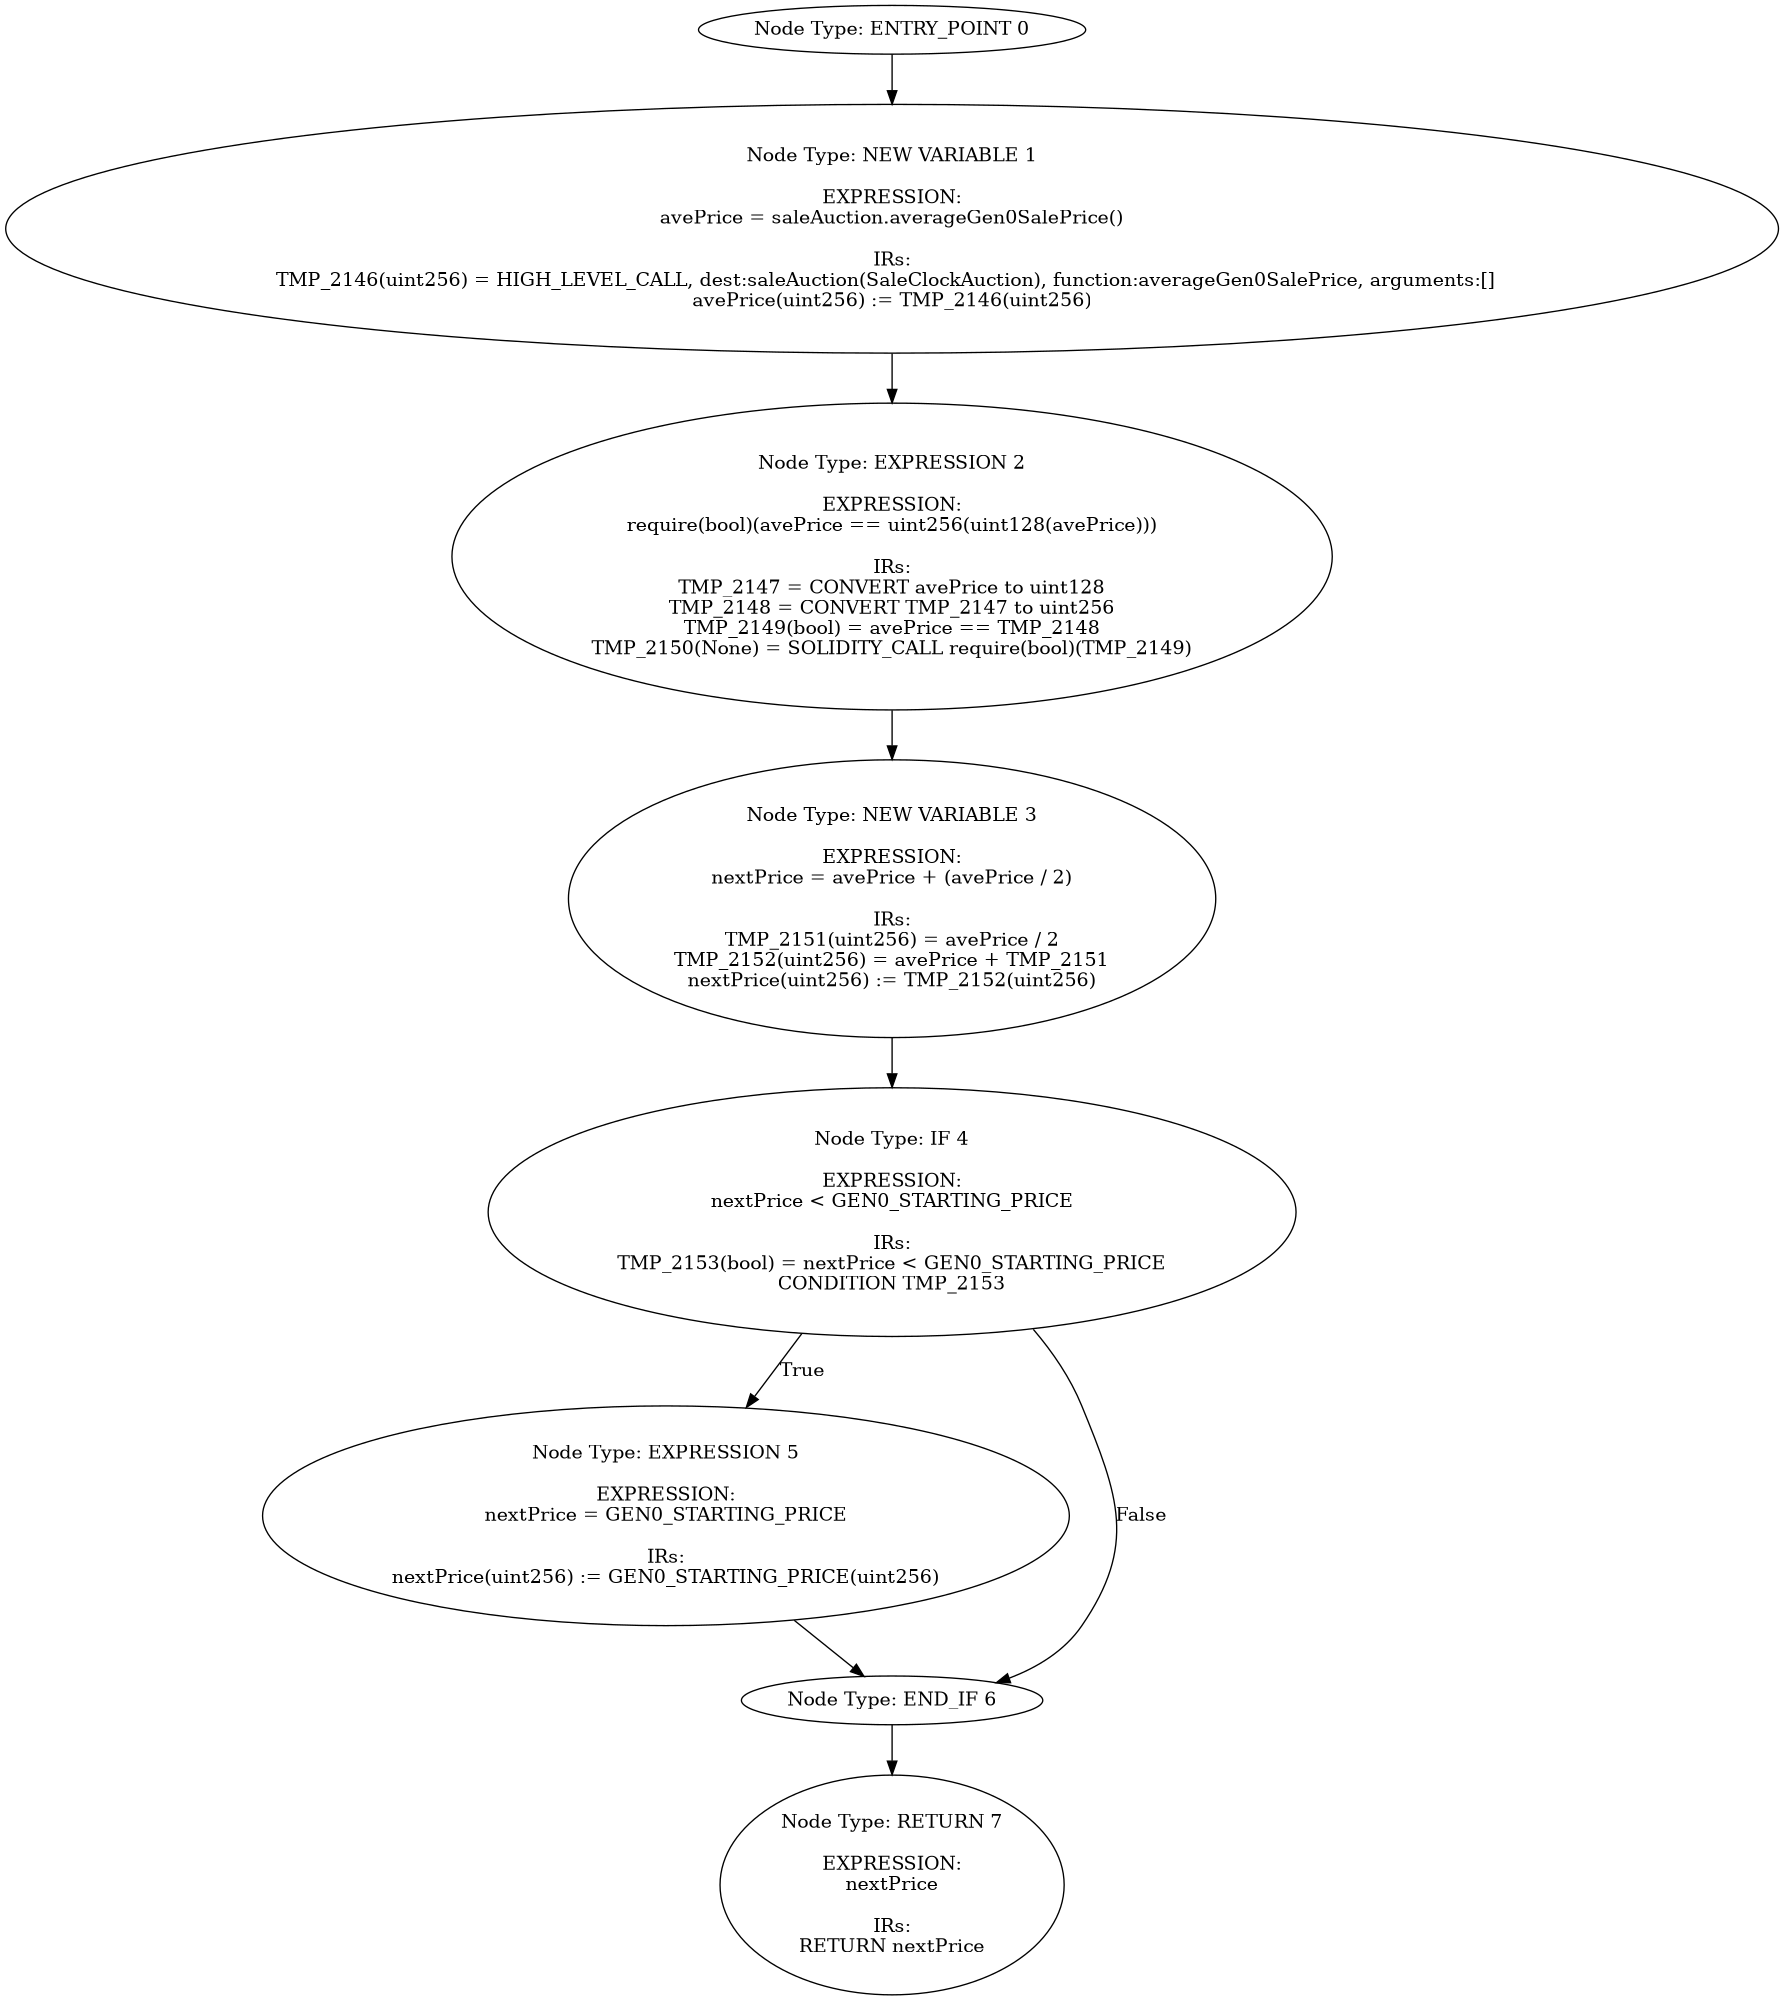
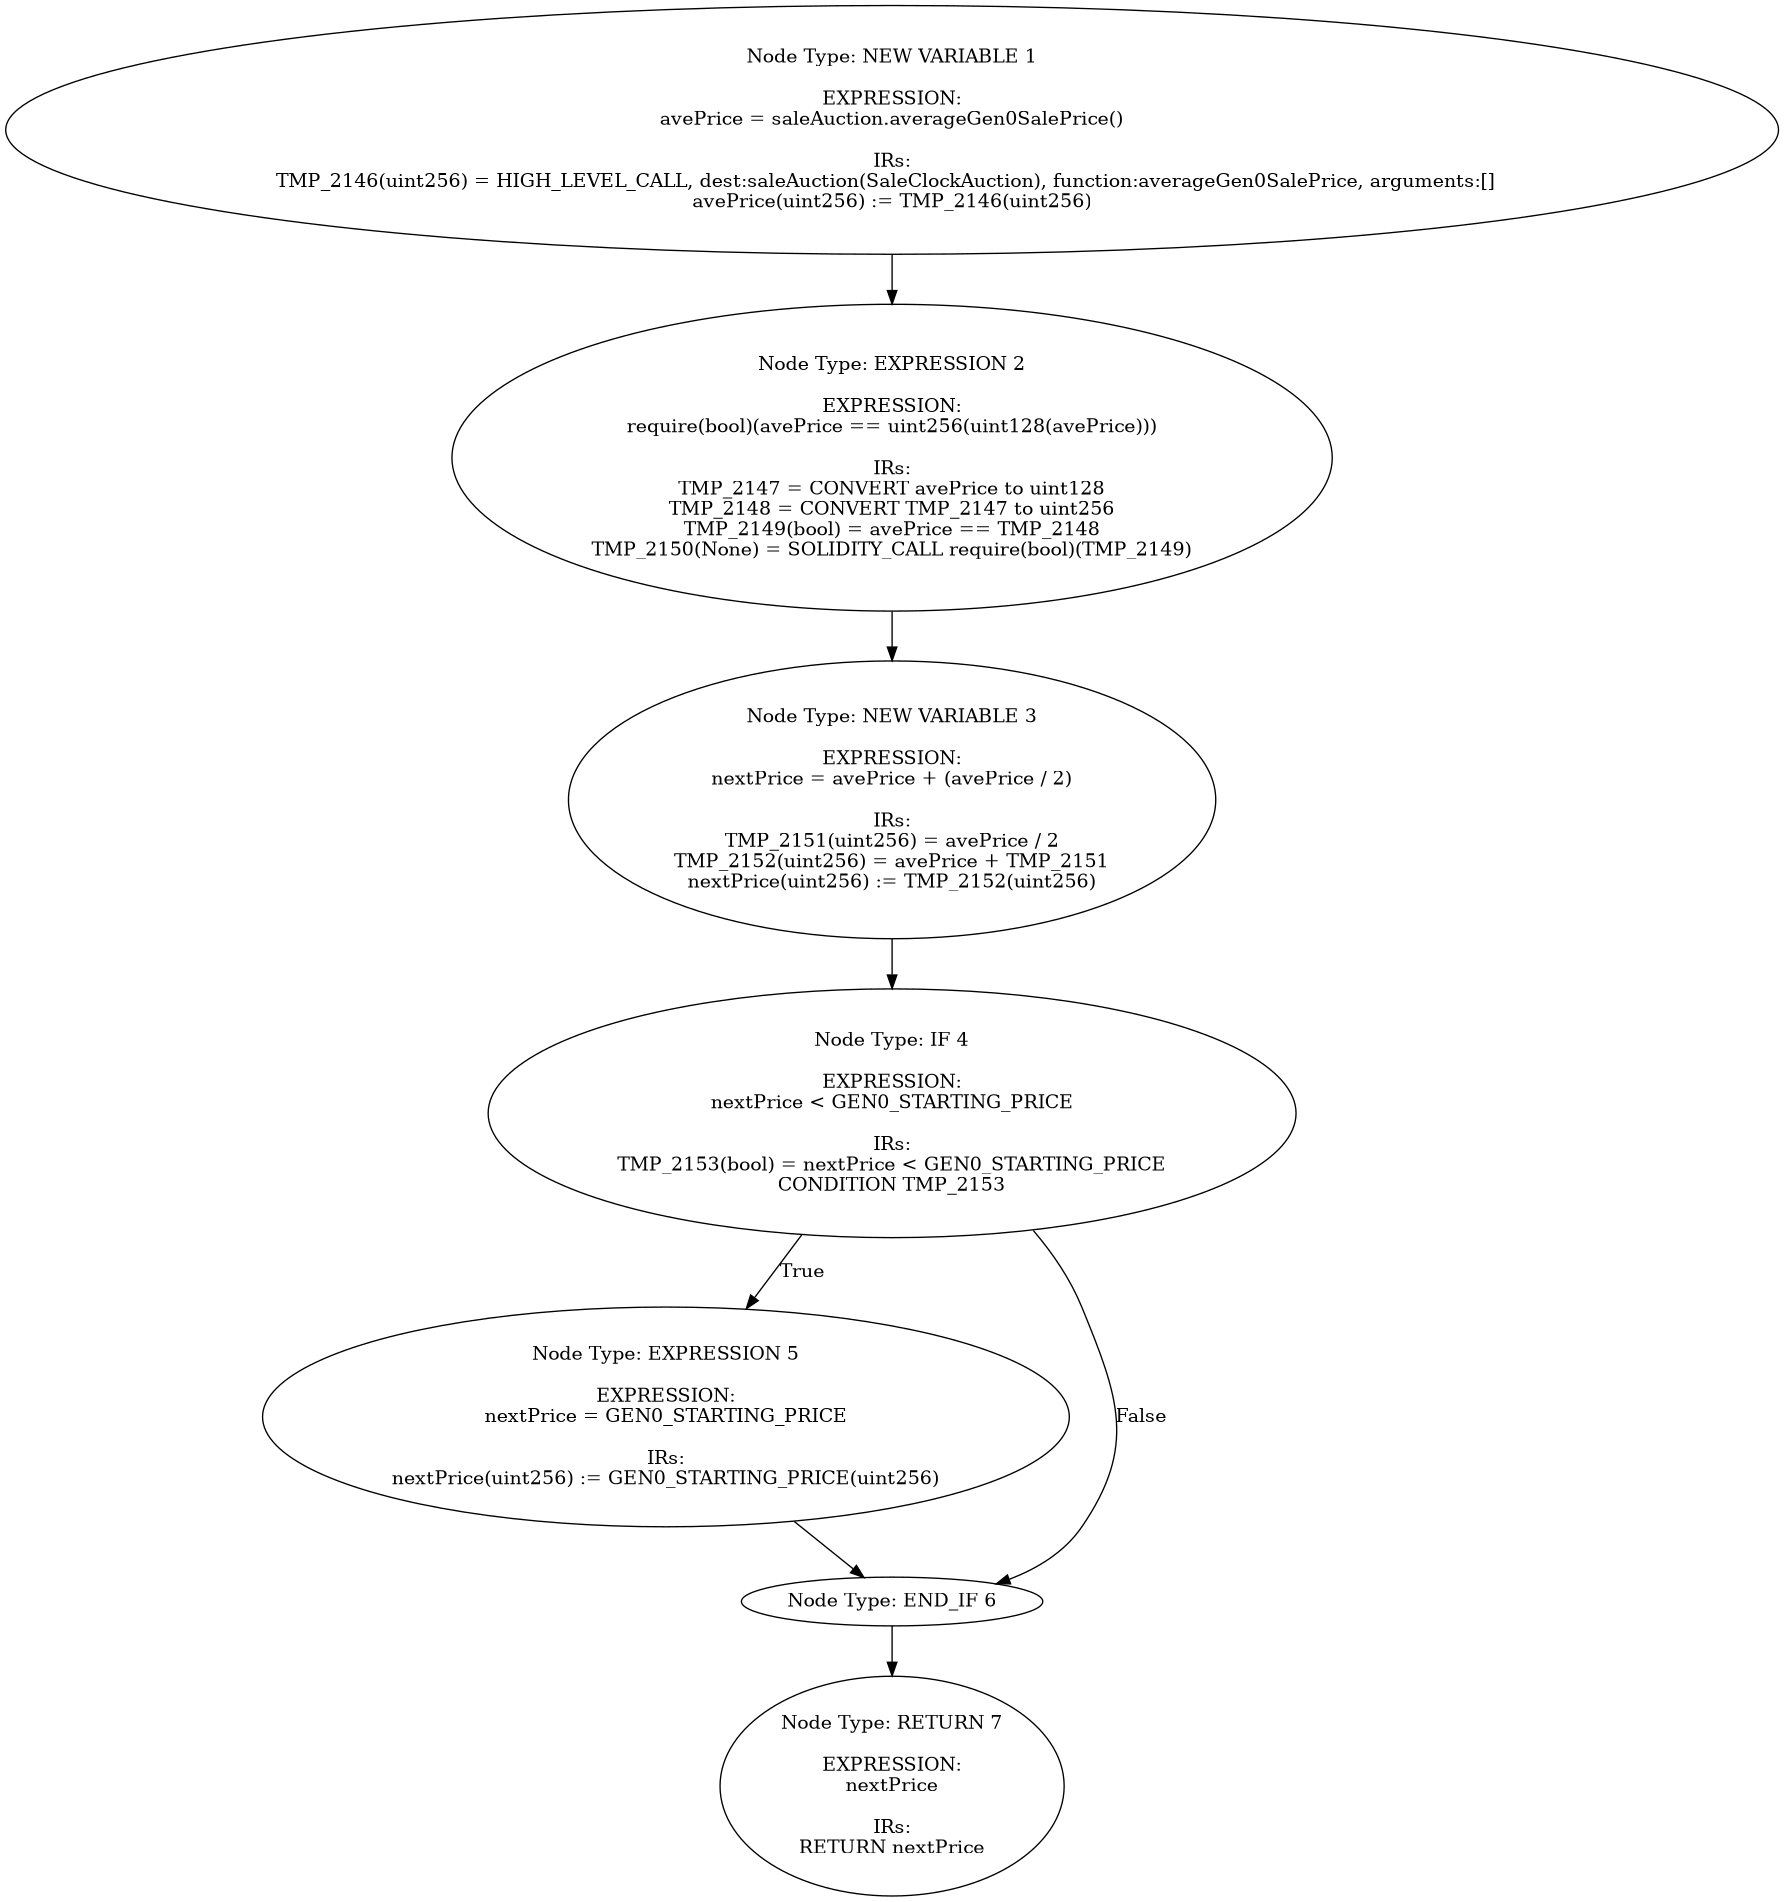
node "Node Type: ENTRY_POINT 0": removed
